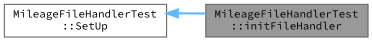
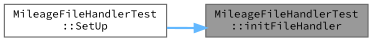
edge "MileageFileHandlerTest ::initFileHandler" -> "MileageFileHandlerTest ::SetUp": reversed
